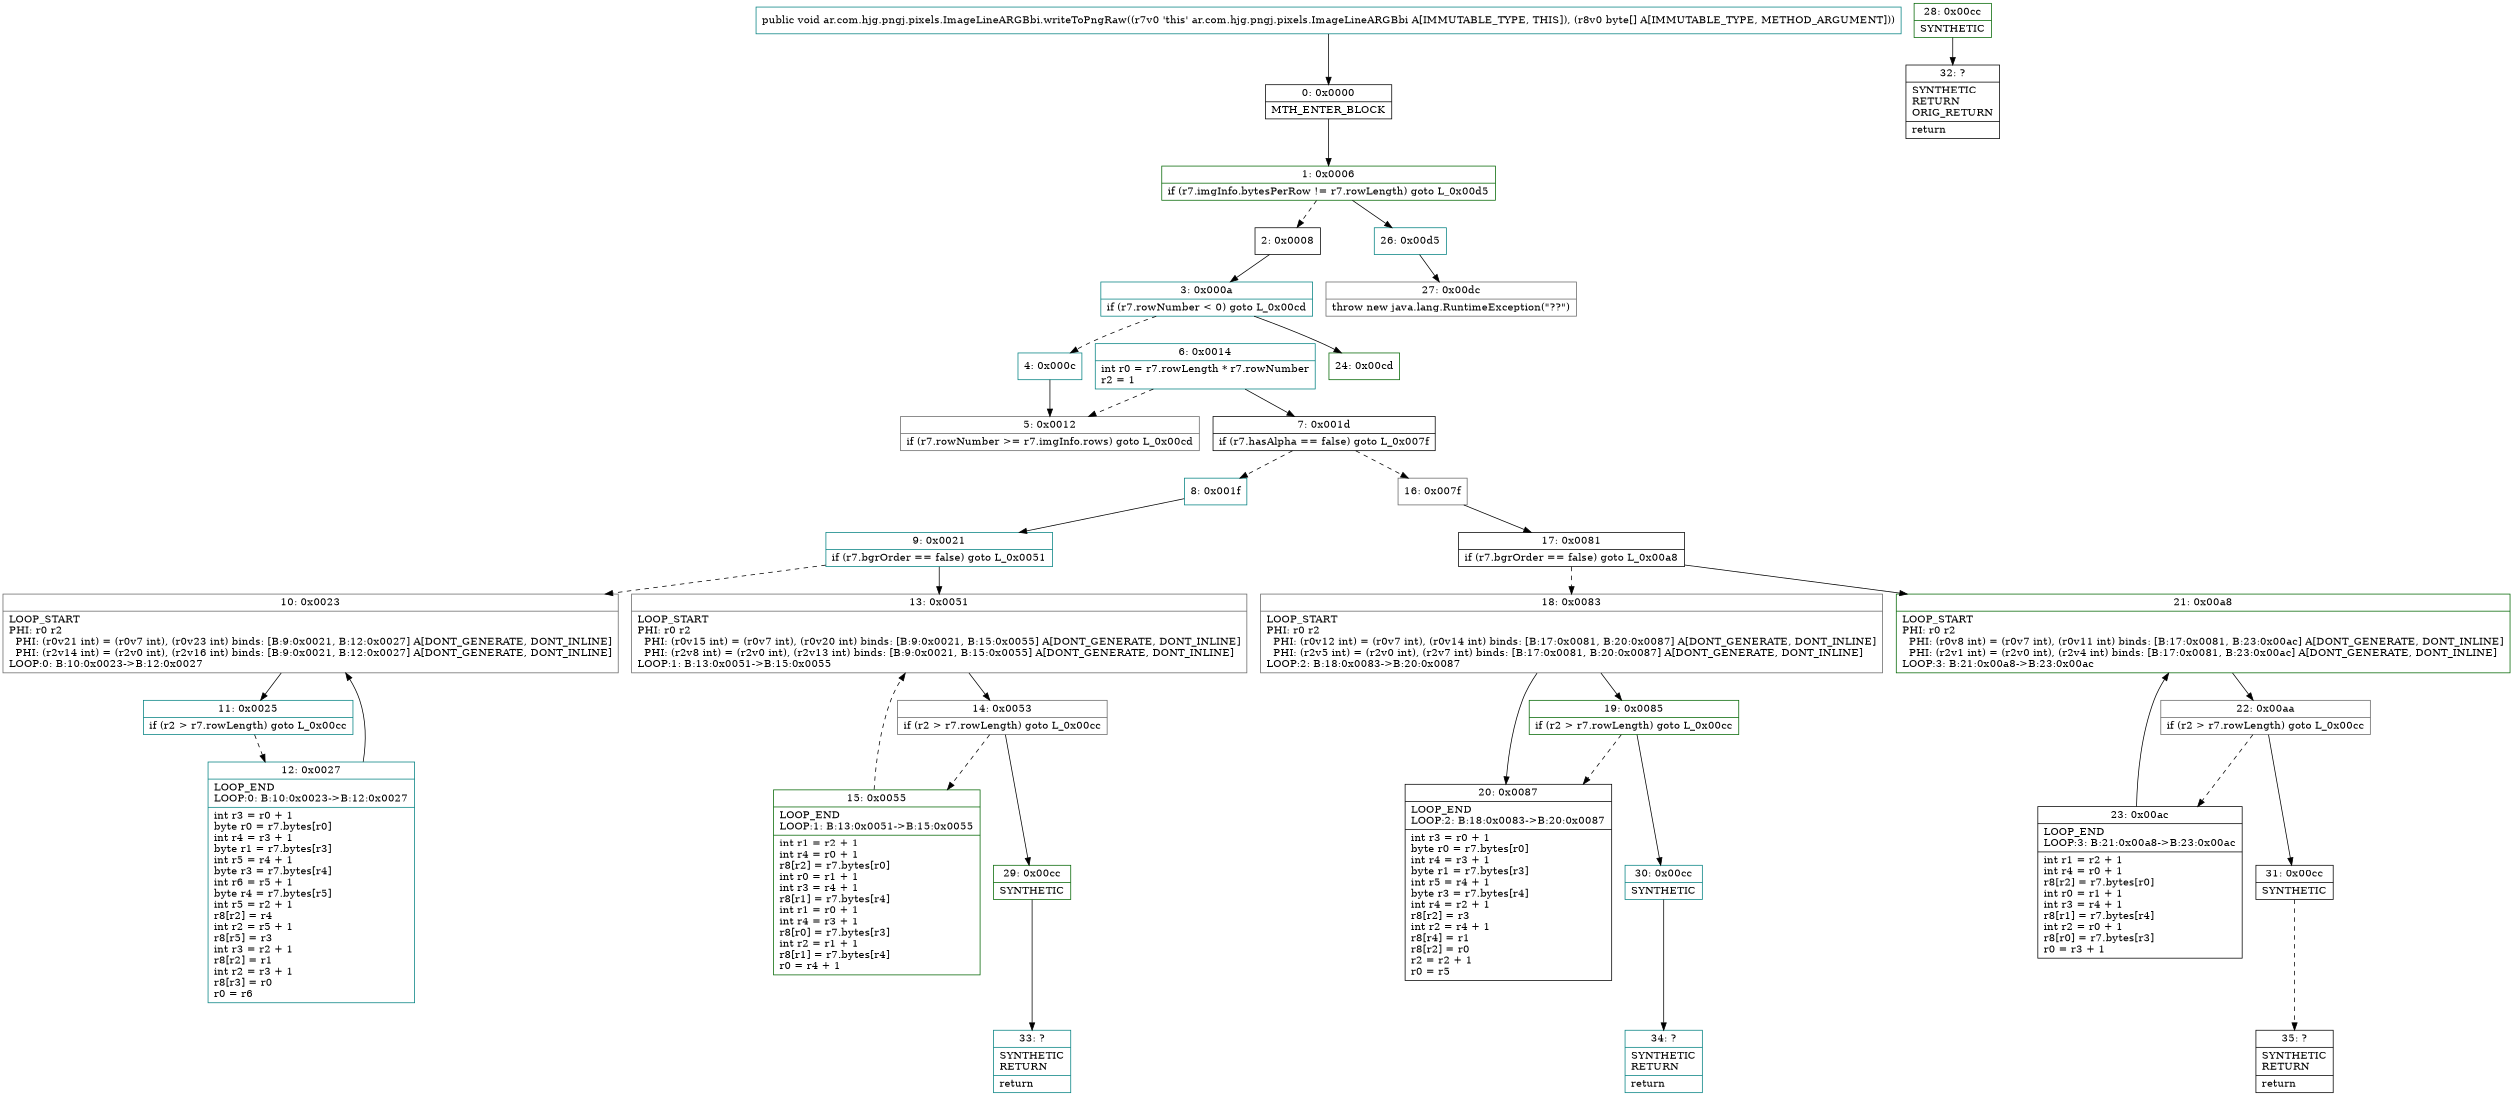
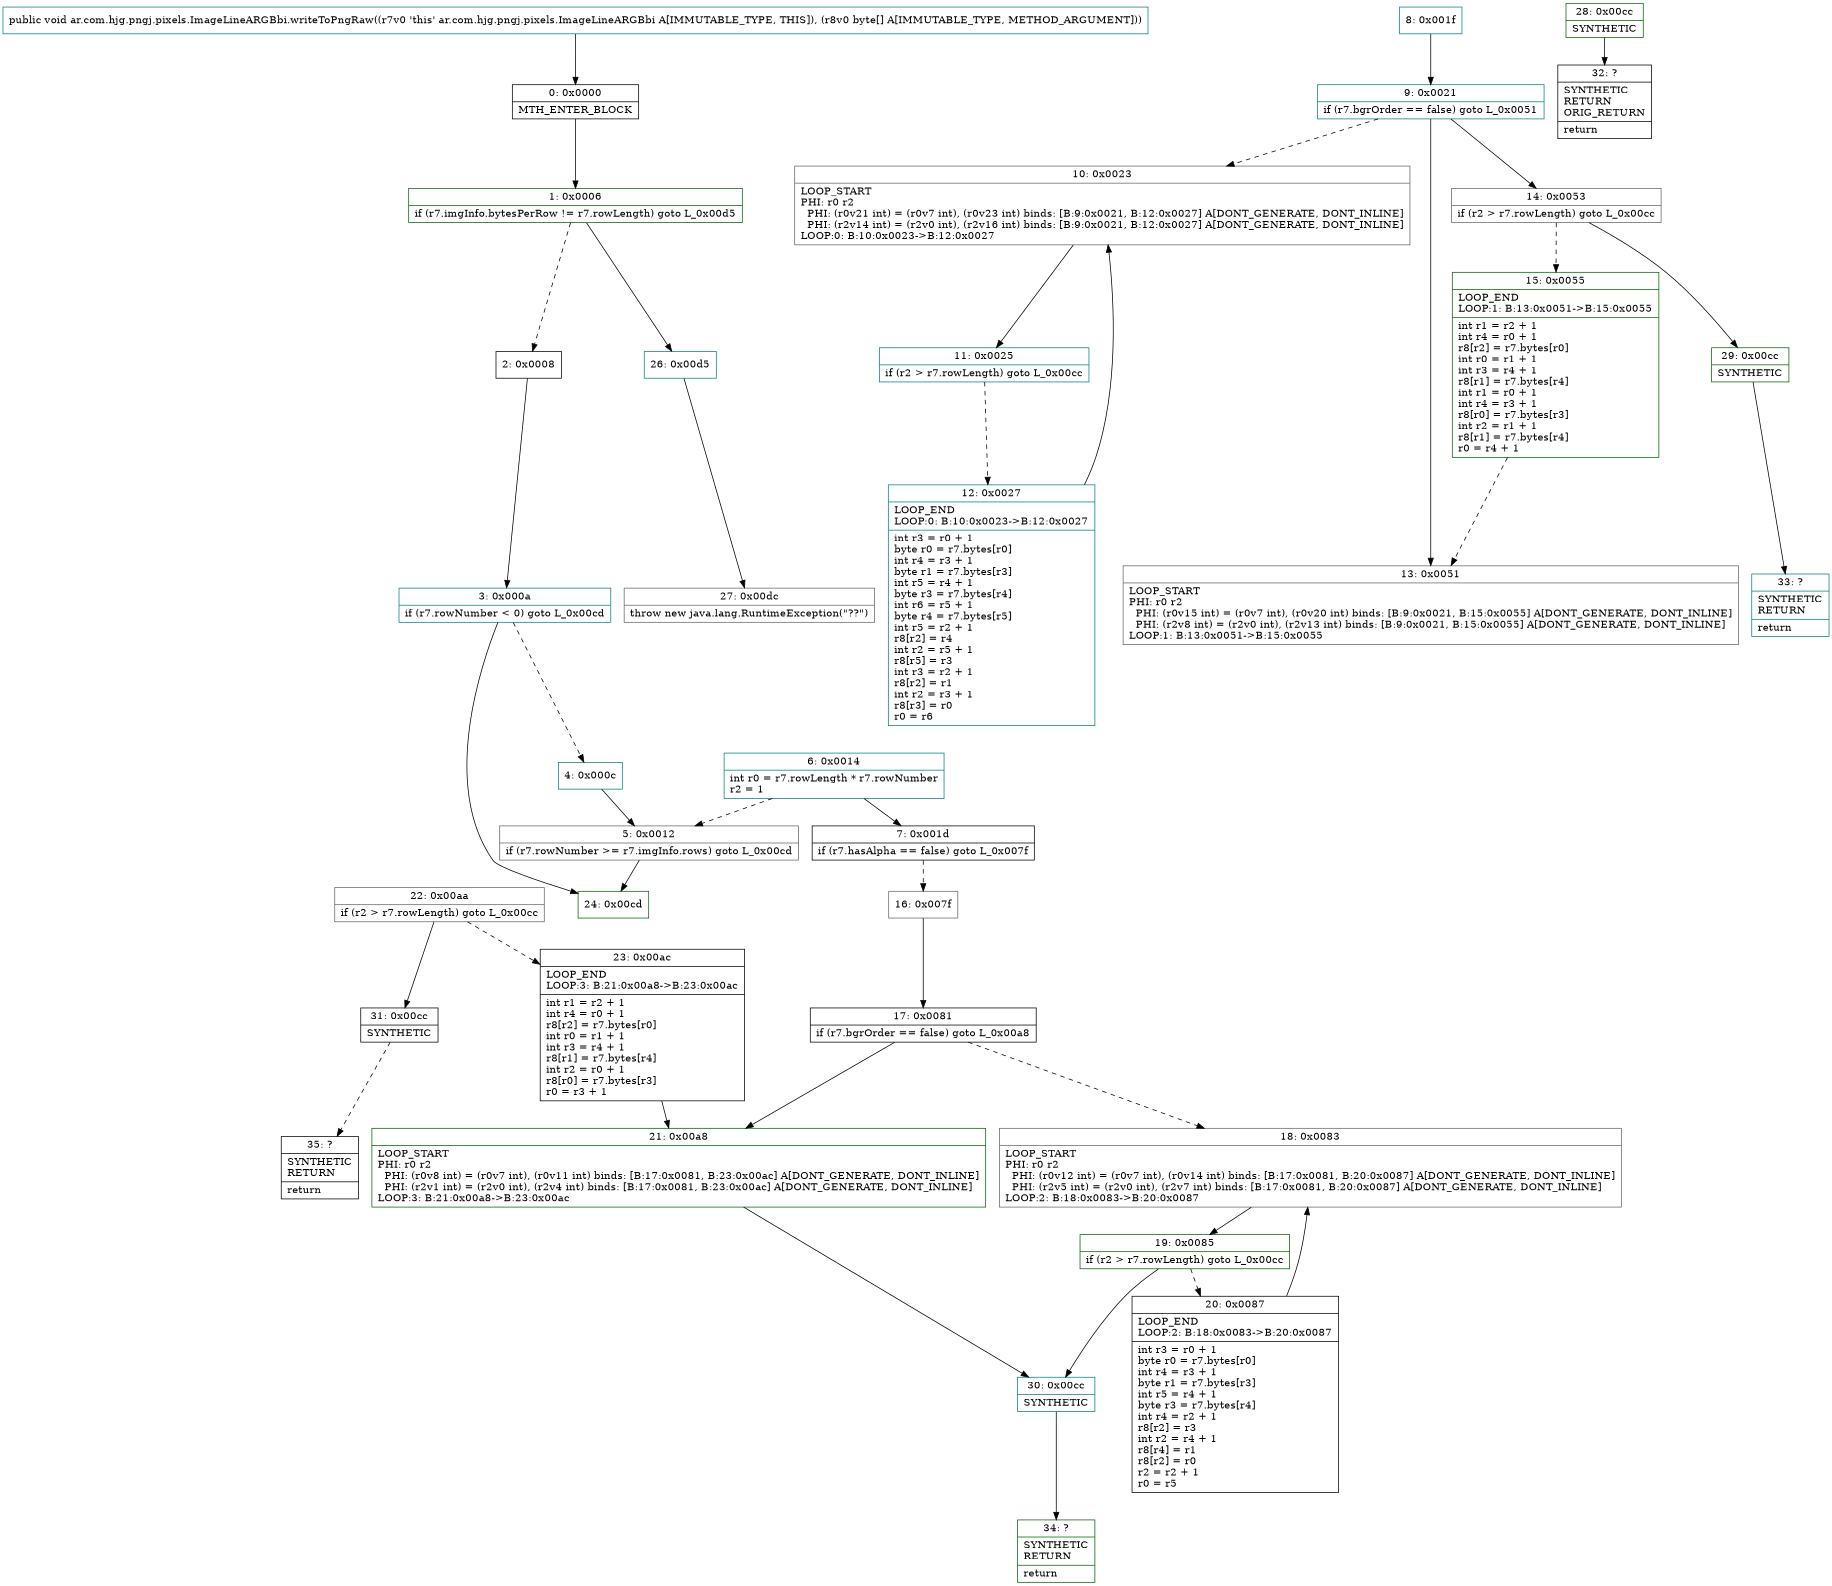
edge "7: 0x001d" -> "8: 0x001f": removed
edge "13: 0x0051" -> "14: 0x0053": now "9: 0x0021" -> "14: 0x0053"
edge "21: 0x00a8" -> "22: 0x00aa": now "21: 0x00a8" -> "30: 0x00cc"
edge "18: 0x0083" -> "20: 0x0087": reversed
edge "5: 0x0012" -> "24: 0x00cd": added
node "34: ?": color teal -> darkgreen
